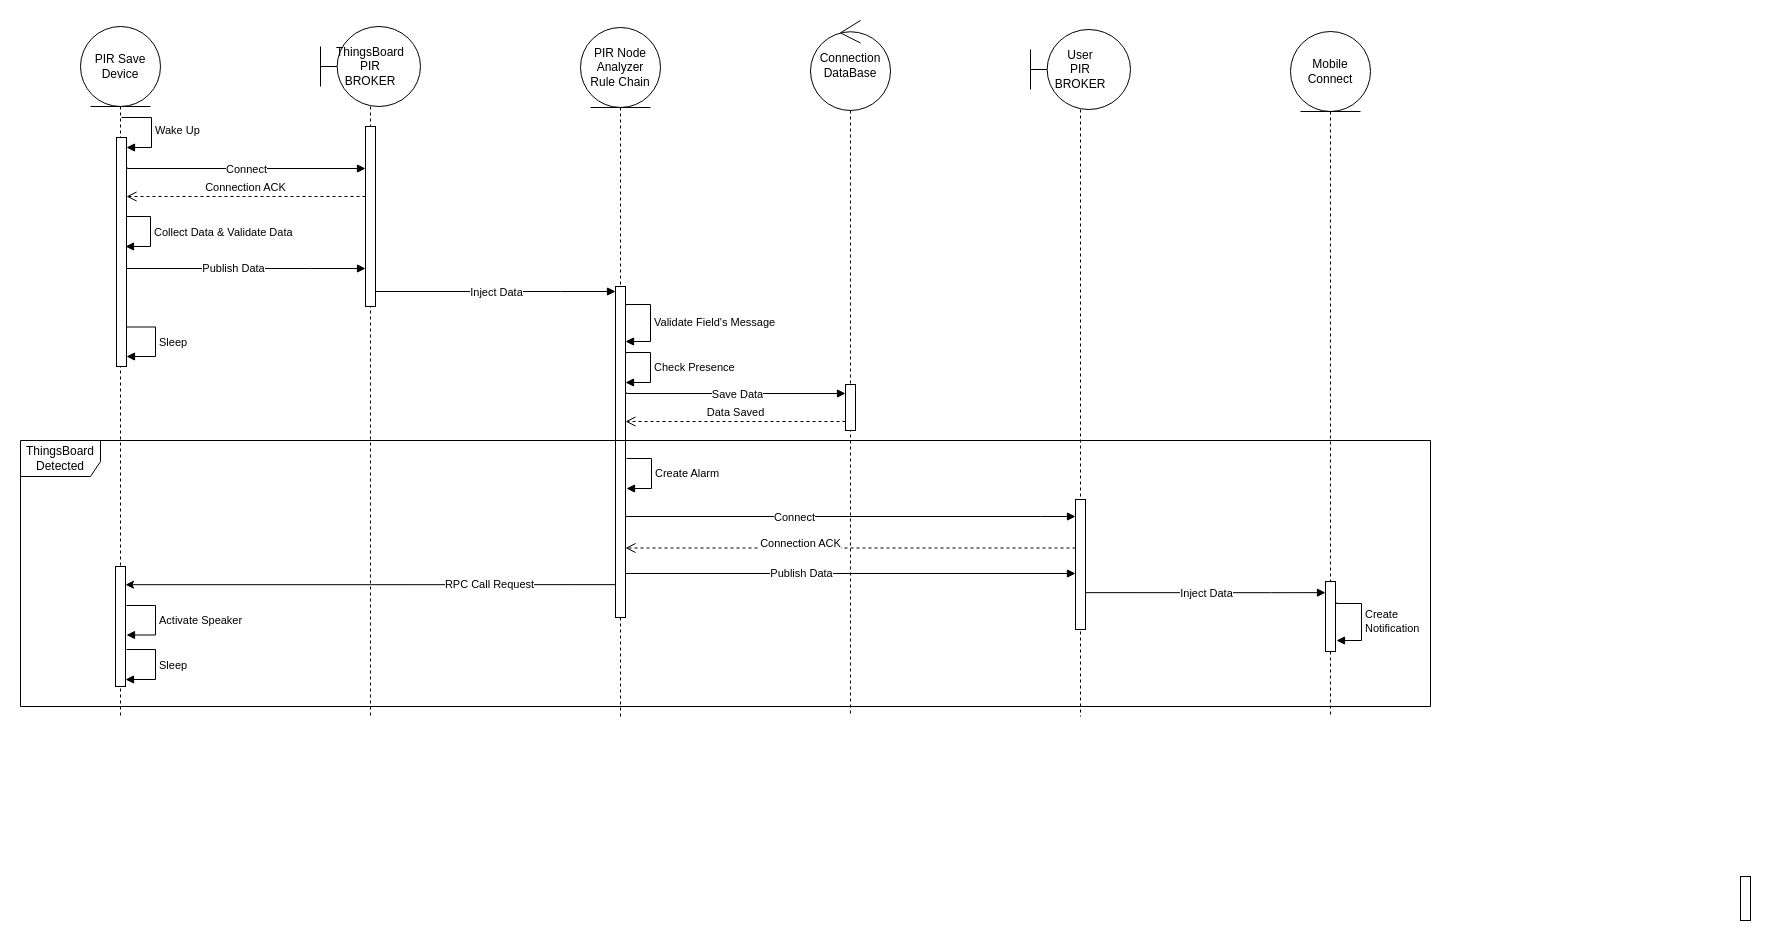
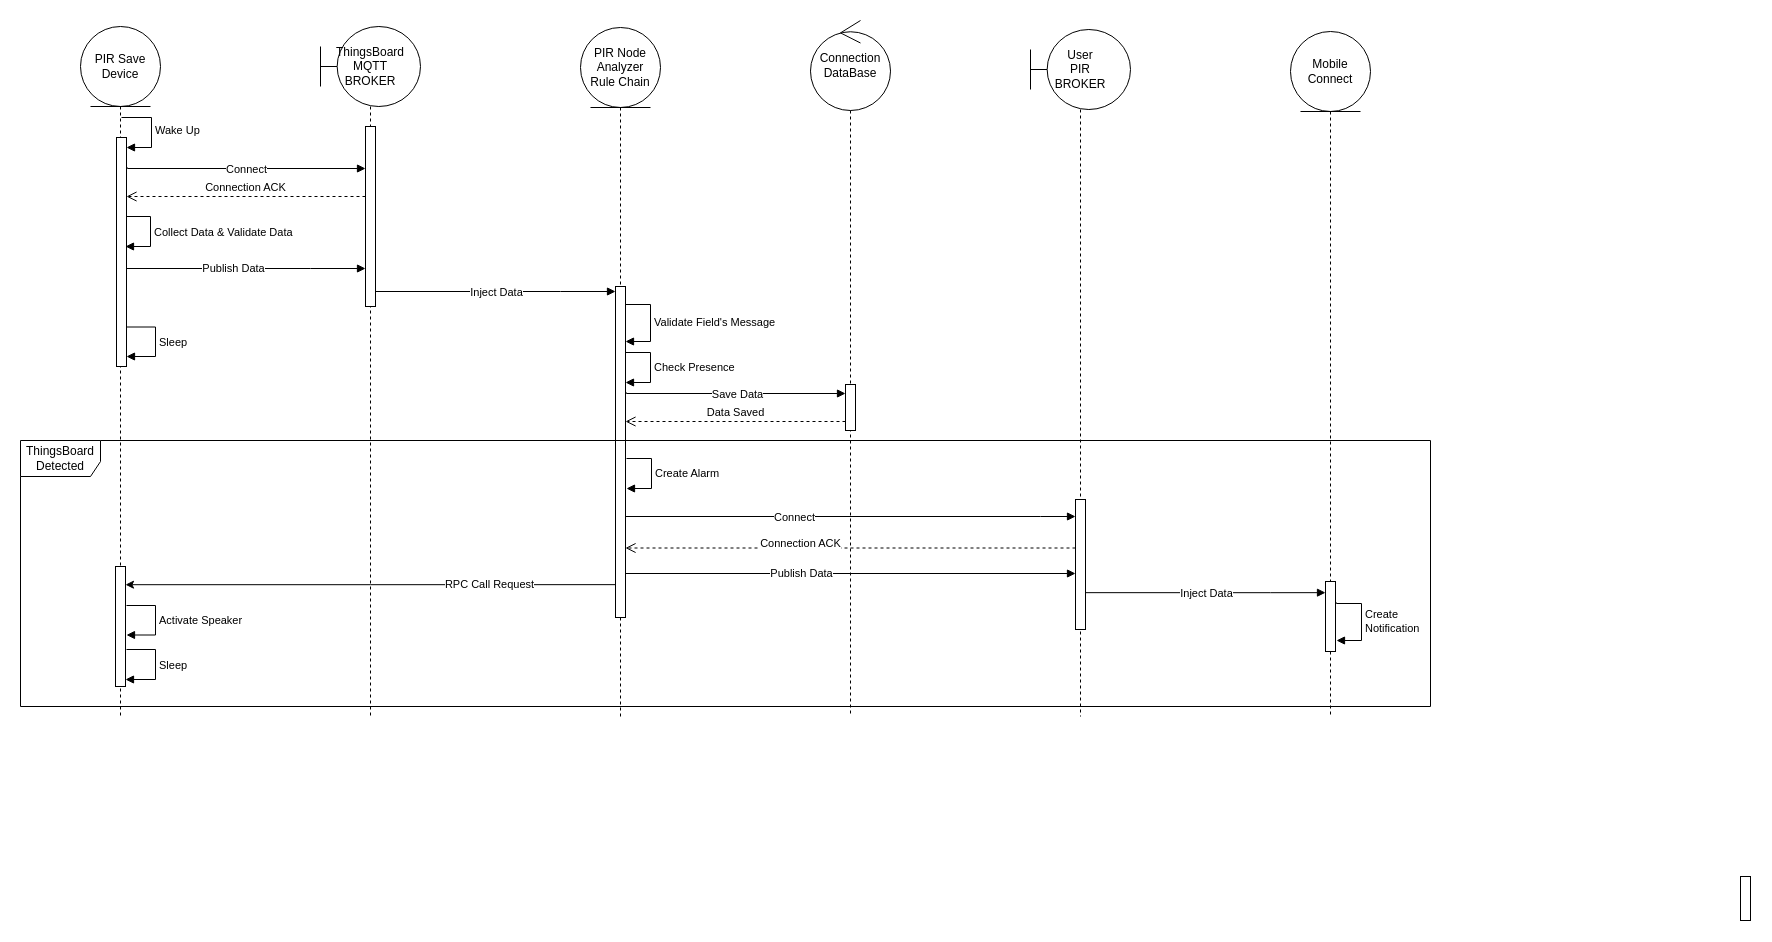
node "ThingsBoard PIR BROKER": label "ThingsBoard PIR BROKER" -> "ThingsBoard MQTT BROKER"
